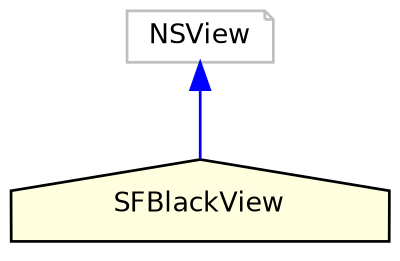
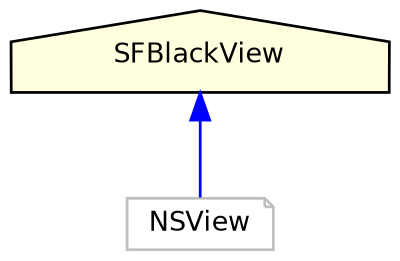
edge "SFBlackView" -> "NSView": reversed
